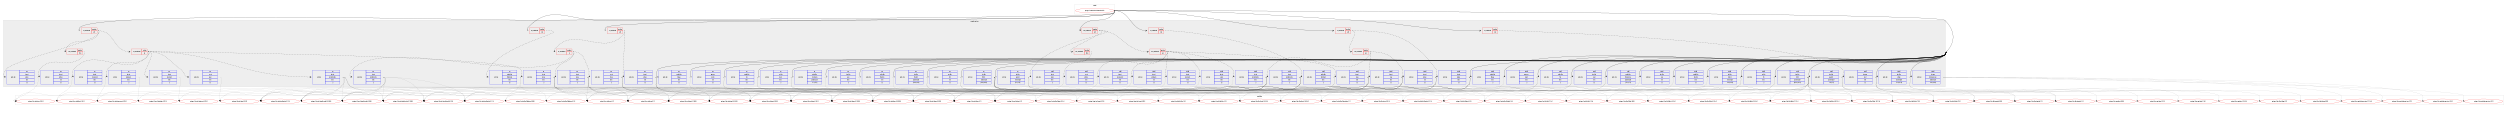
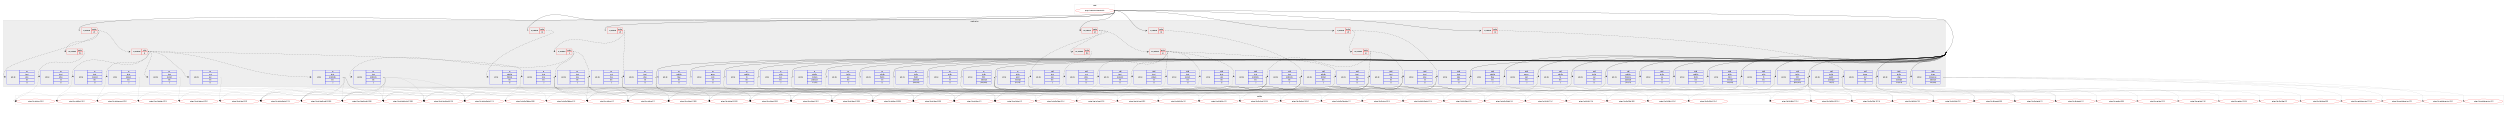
node "portage://dev-libs/libfmt-10.0.0-r1": removed
